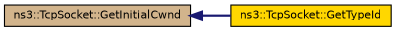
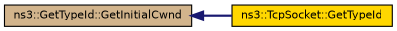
node "ns3::TcpSocket::GetInitialCwnd": label "ns3::TcpSocket::GetInitialCwnd" -> "ns3::GetTypeId::GetInitialCwnd"
